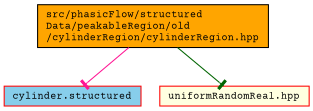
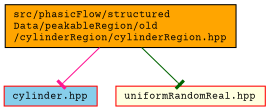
node "cylinder.structured": label "cylinder.structured" -> "cylinder.hpp"
